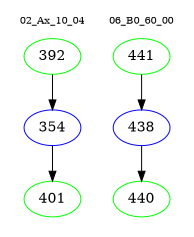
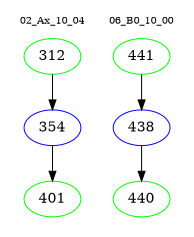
cluster "06_B0_60_00": label "06_B0_60_00" -> "06_B0_10_00"
node "392": label "392" -> "312"
